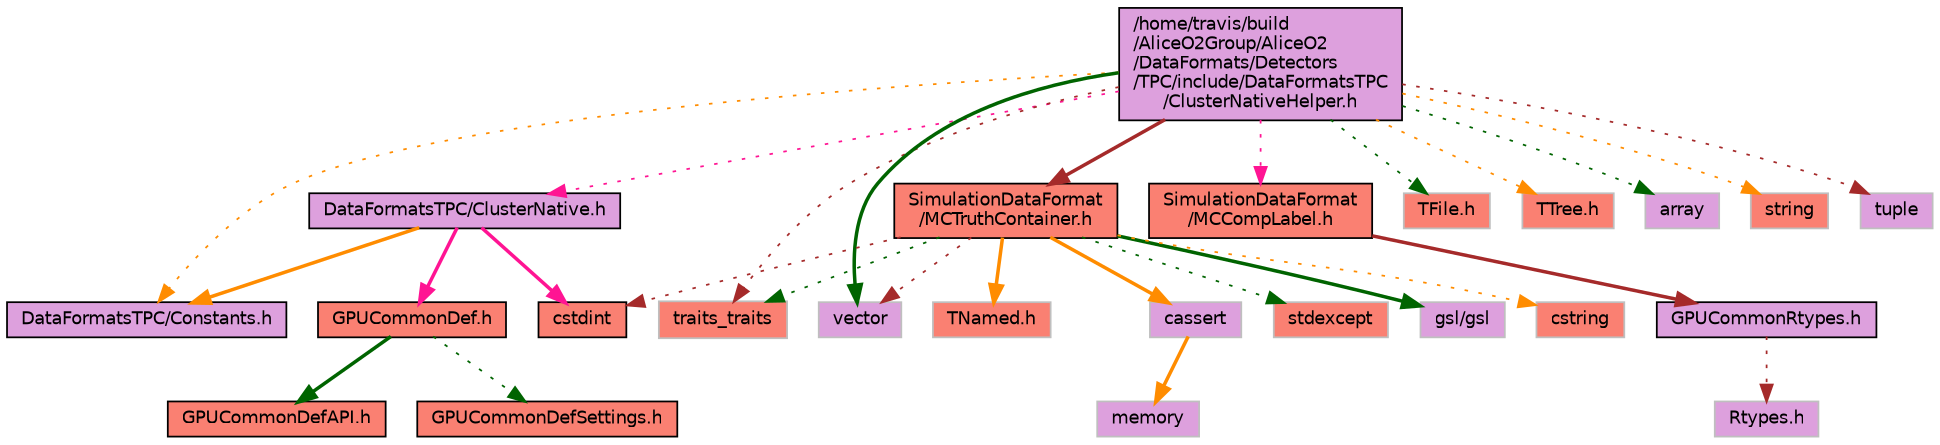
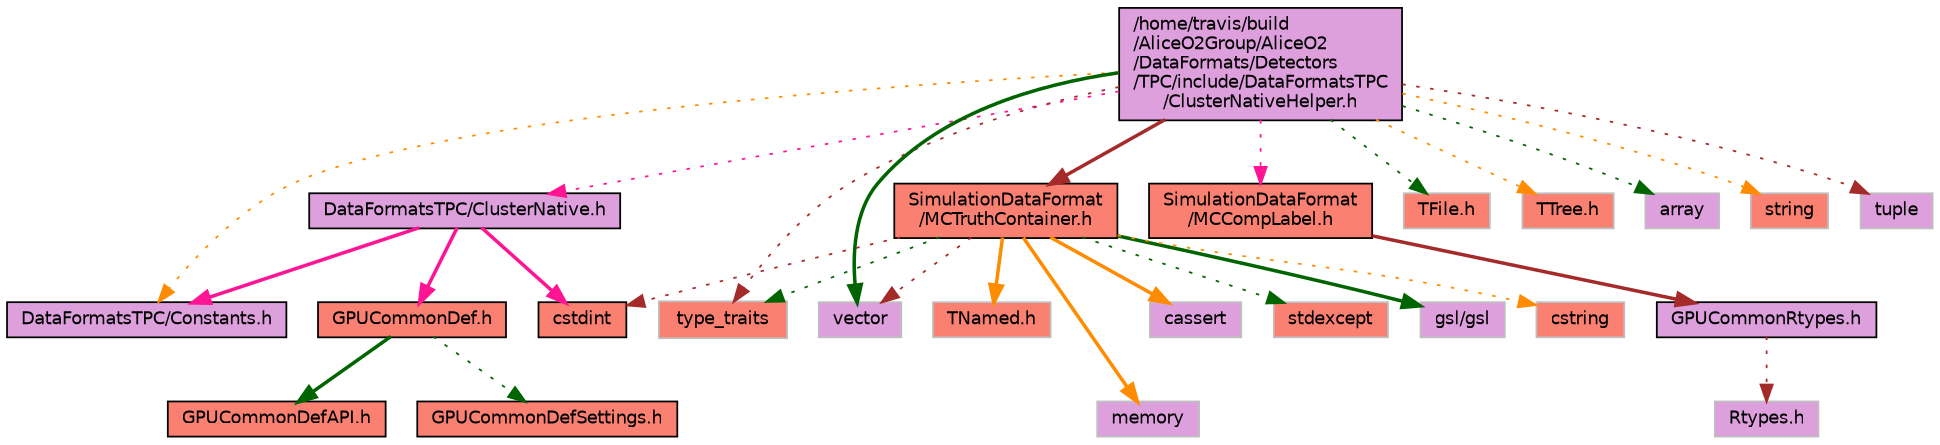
edge "DataFormatsTPC/ClusterNative.h" -> "DataFormatsTPC/Constants.h": color darkorange -> deeppink
node "traits_traits": label "traits_traits" -> "type_traits"
edge "cassert" -> "memory": now "SimulationDataFormat /MCTruthContainer.h" -> "memory"
